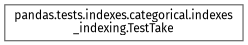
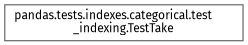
node "pandas.tests.indexes.categorical.indexes _indexing.TestTake": label "pandas.tests.indexes.categorical.indexes _indexing.TestTake" -> "pandas.tests.indexes.categorical.test _indexing.TestTake"
